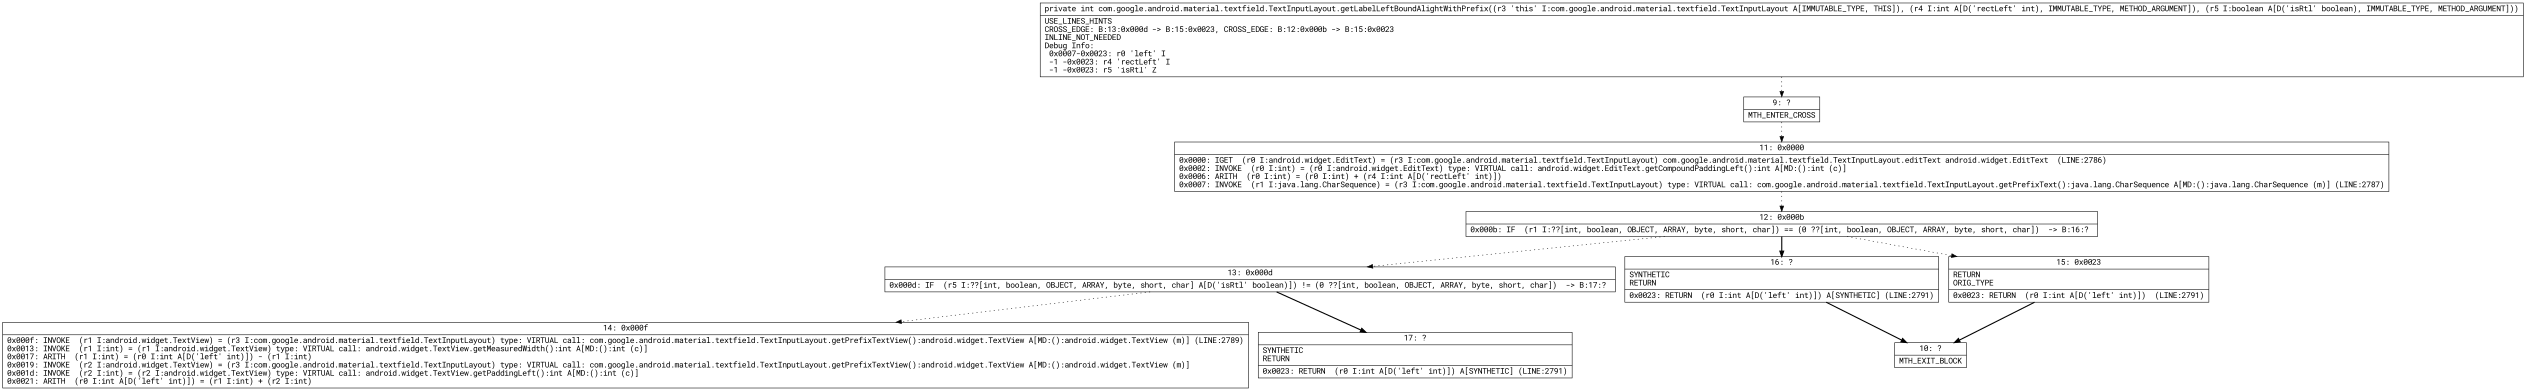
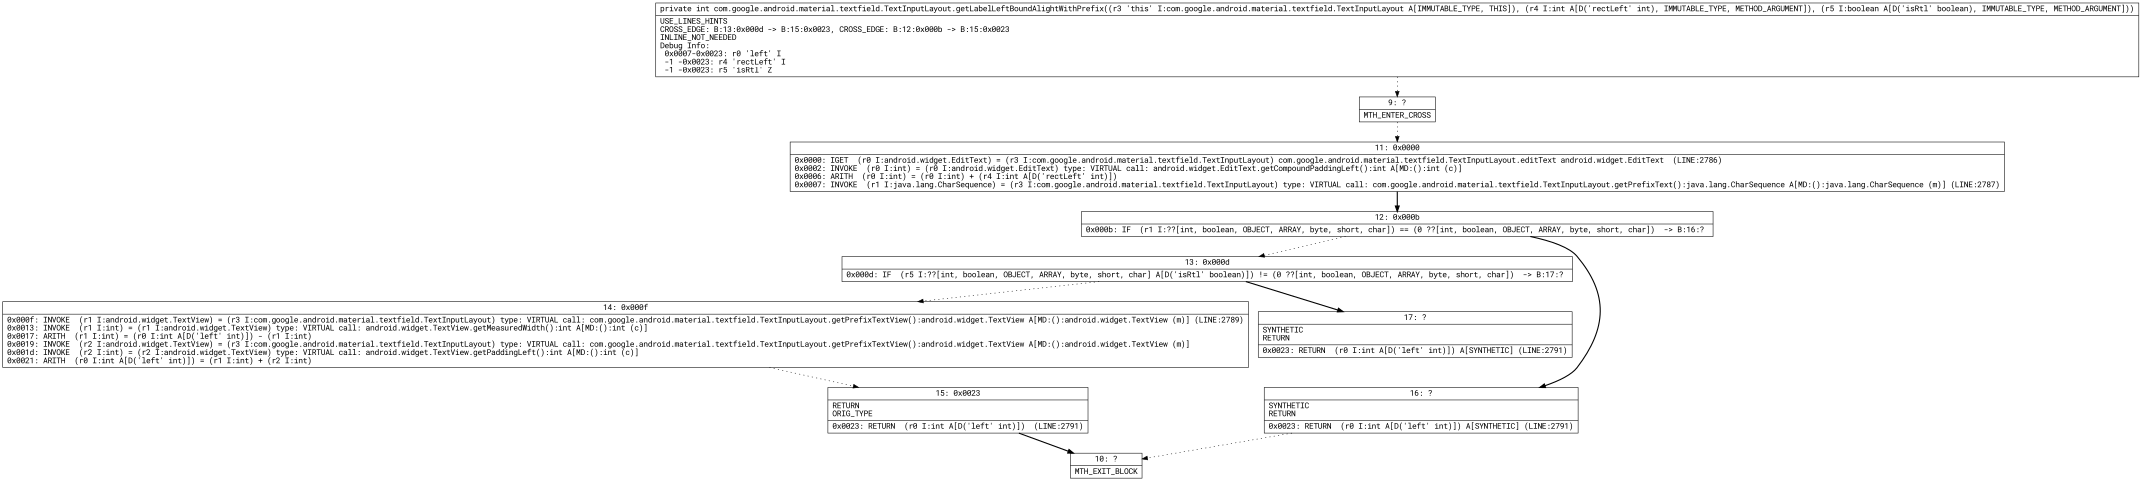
edge "11: 0x0000" -> "12: 0x000b": style dotted -> bold
edge "12: 0x000b" -> "15: 0x0023": now "14: 0x000f" -> "15: 0x0023"
edge "16: ?" -> "10: ?": style bold -> dotted
